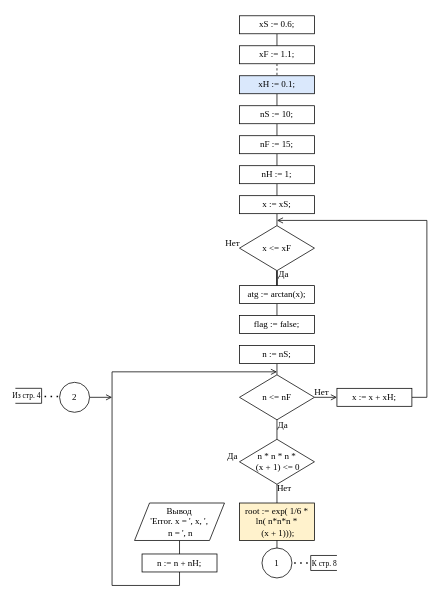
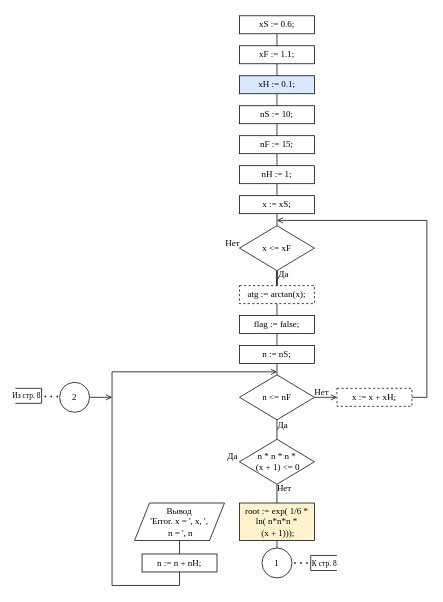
edge "xF := 1.1;" -- "xH := 0.1;": style dashed -> solid
node "atg := arctan(x);": style solid -> dashed
edge "flag := false;" -- "n := nS;": added
node "Из стр. 4": label "Из стр. 4" -> "Из стр. 8"
node "x := x + xH;": style solid -> dashed
